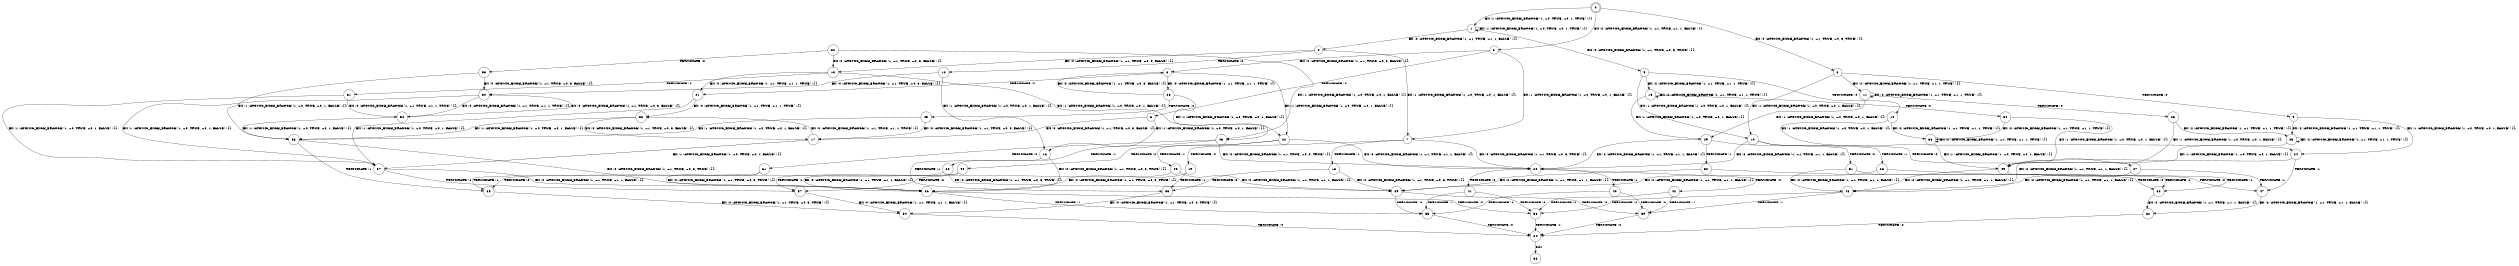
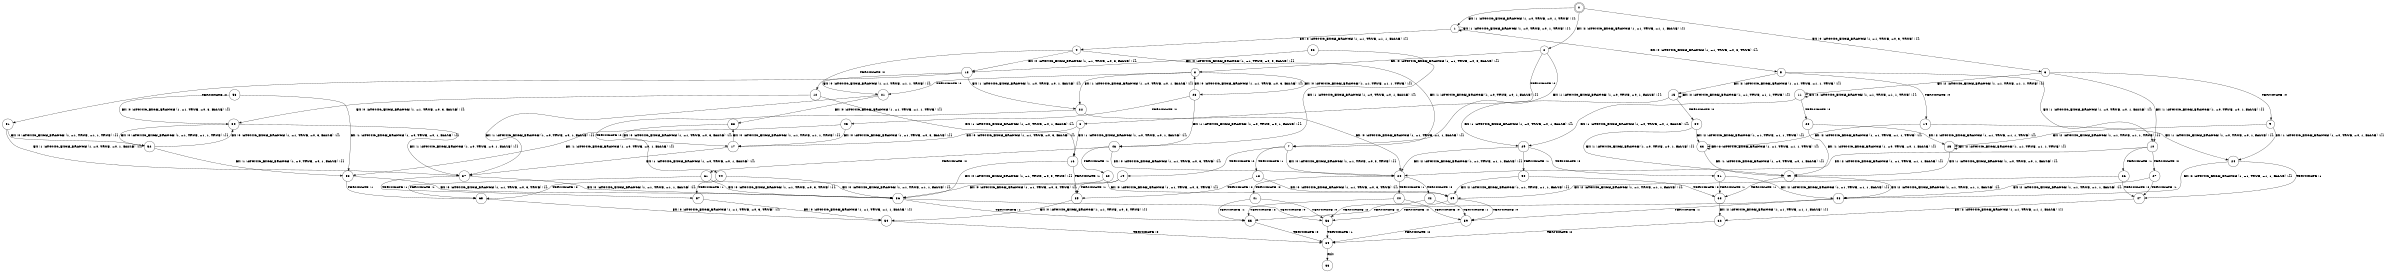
edge "32" -> "53": removed, label "TERMINATE !2"
edge "38" -> "58": removed, label "EX !1 !ATOMIC_EXCH_BRANCH (1, +0, TRUE, +0, 1, FALSE) !{}"
node "43": removed
